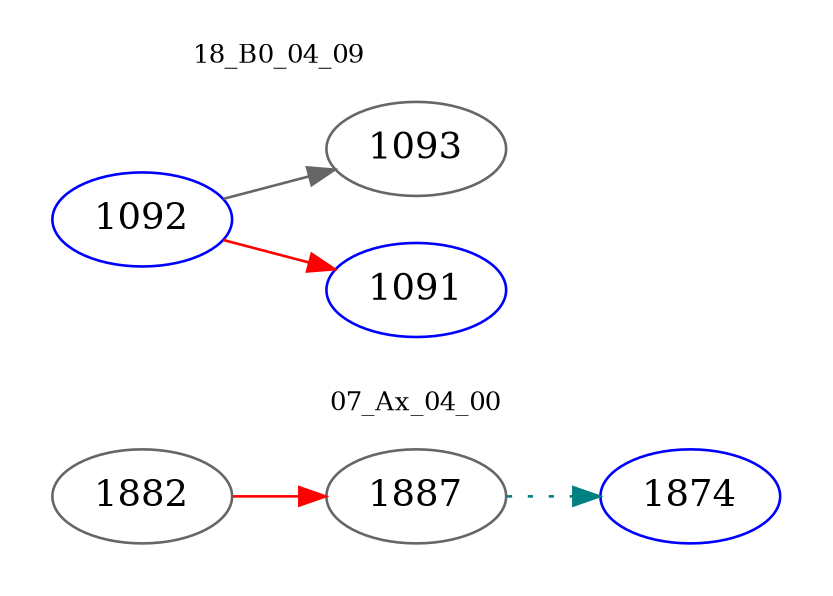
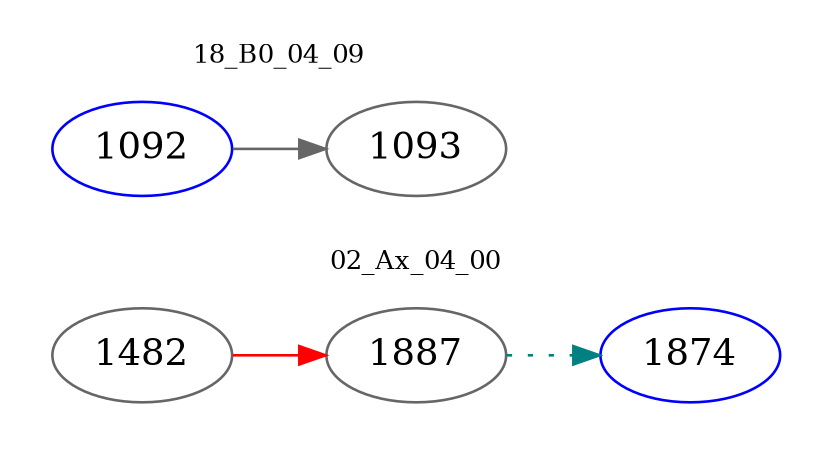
node "1091": removed
cluster "07_Ax_04_00": label "07_Ax_04_00" -> "02_Ax_04_00"
node "1882": label "1882" -> "1482"
